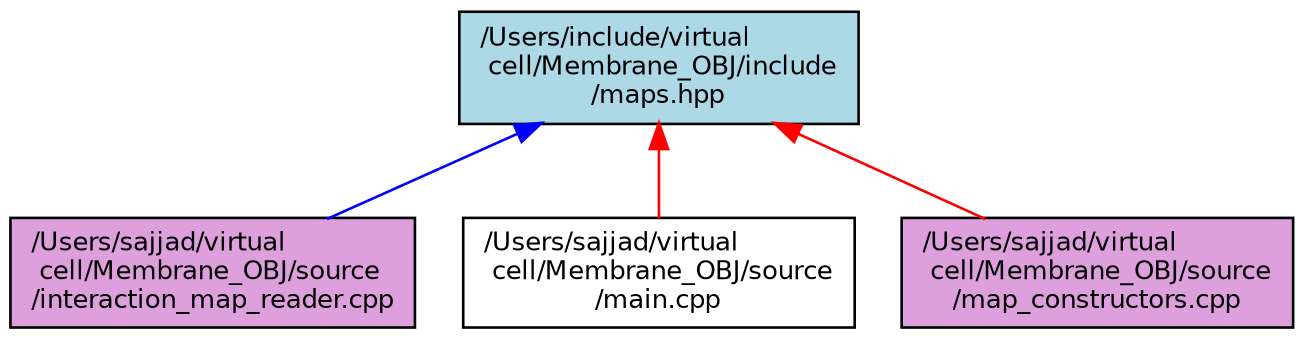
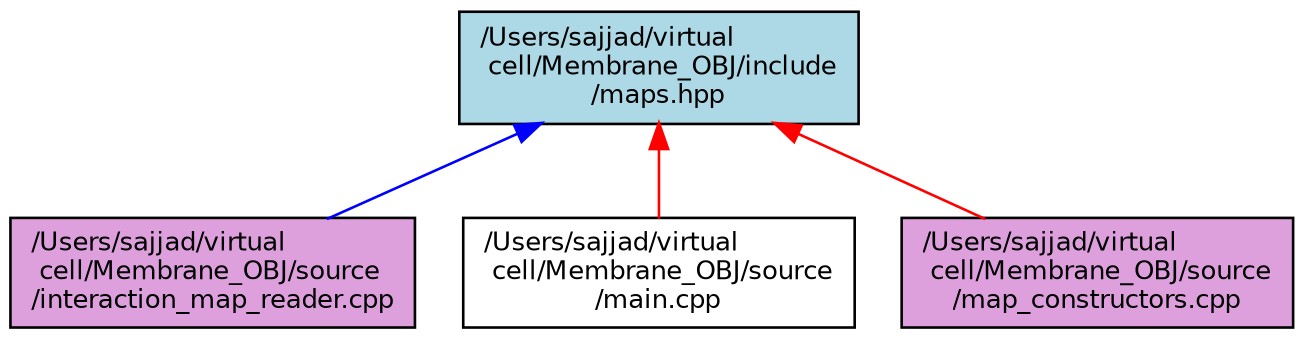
node "/Users/include/virtual cell/Membrane_OBJ/include /maps.hpp": label "/Users/include/virtual cell/Membrane_OBJ/include /maps.hpp" -> "/Users/sajjad/virtual cell/Membrane_OBJ/include /maps.hpp"
